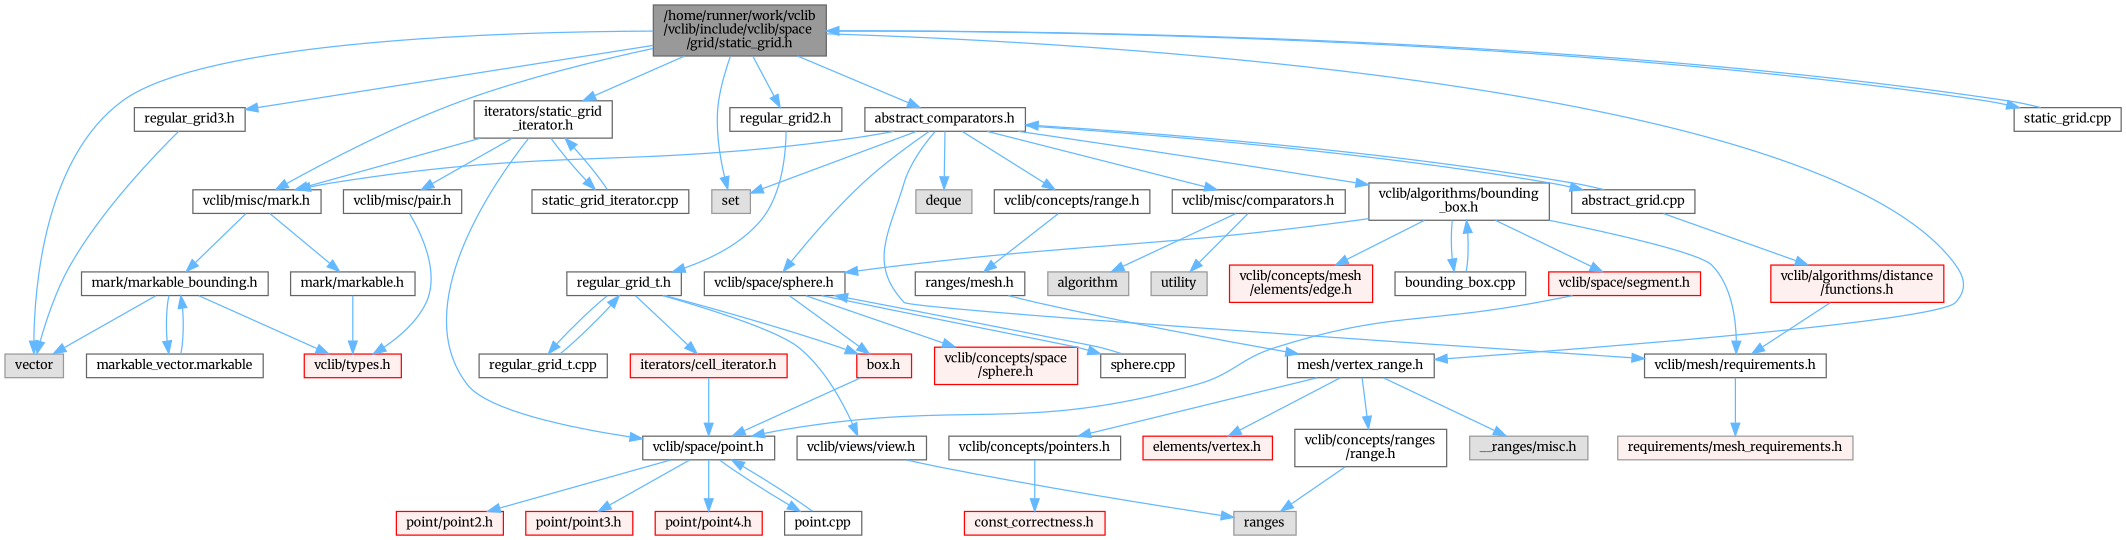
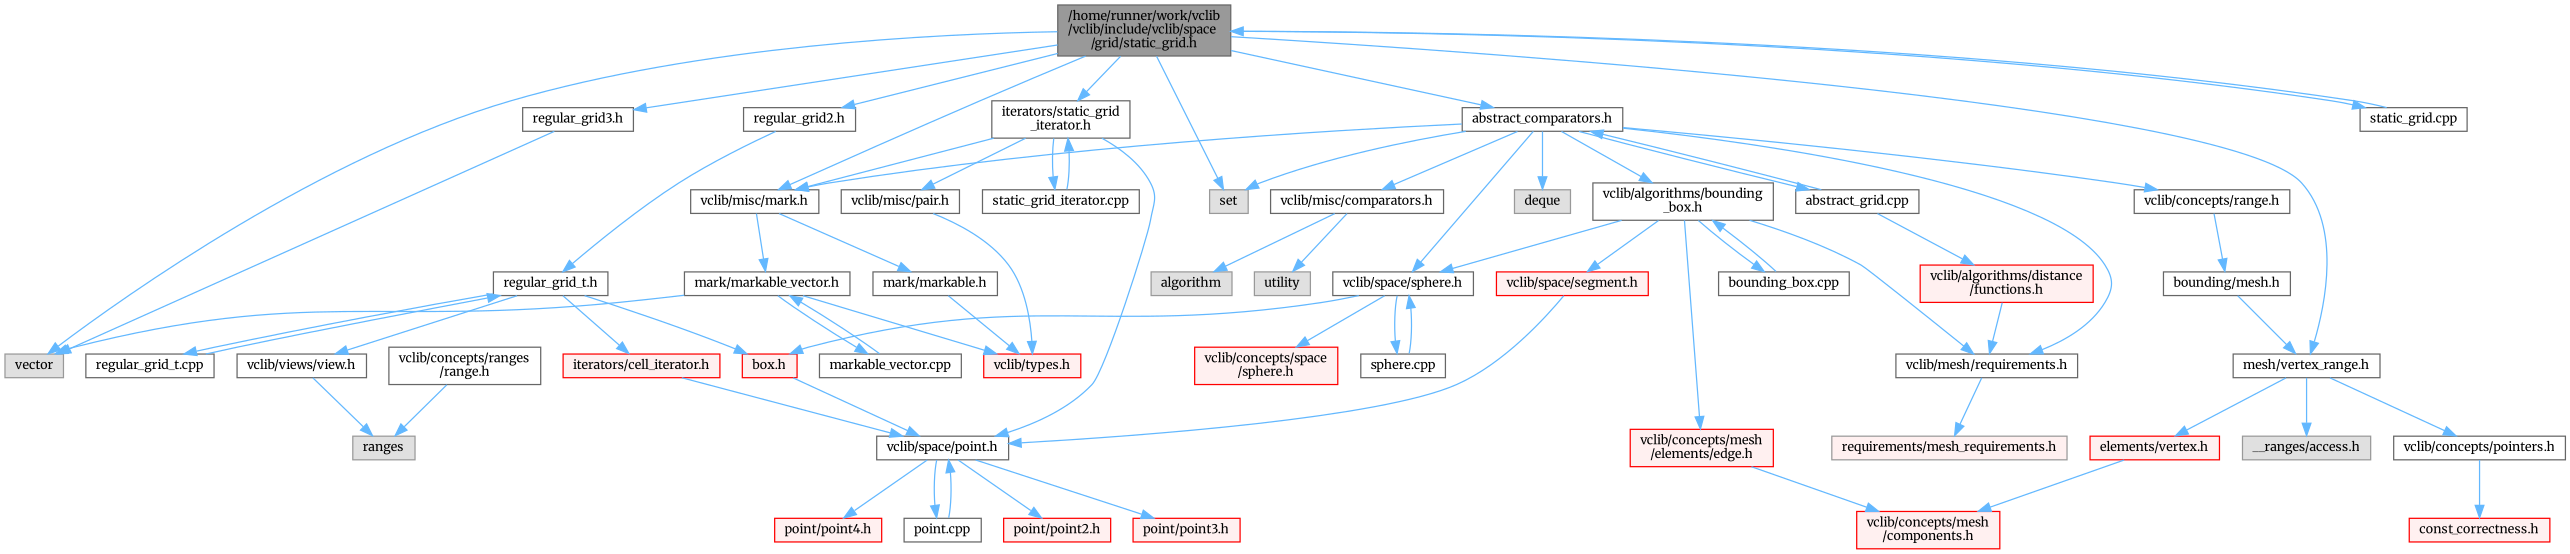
node "mark/markable_bounding.h": label "mark/markable_bounding.h" -> "mark/markable_vector.h"
node "ranges/mesh.h": label "ranges/mesh.h" -> "bounding/mesh.h"
node "markable_vector.markable": label "markable_vector.markable" -> "markable_vector.cpp"
edge "mesh/vertex_range.h" -> "vclib/concepts/ranges /range.h": removed
node "__ranges/misc.h": label "__ranges/misc.h" -> "__ranges/access.h"
node "vclib/concepts/mesh /components.h": added
